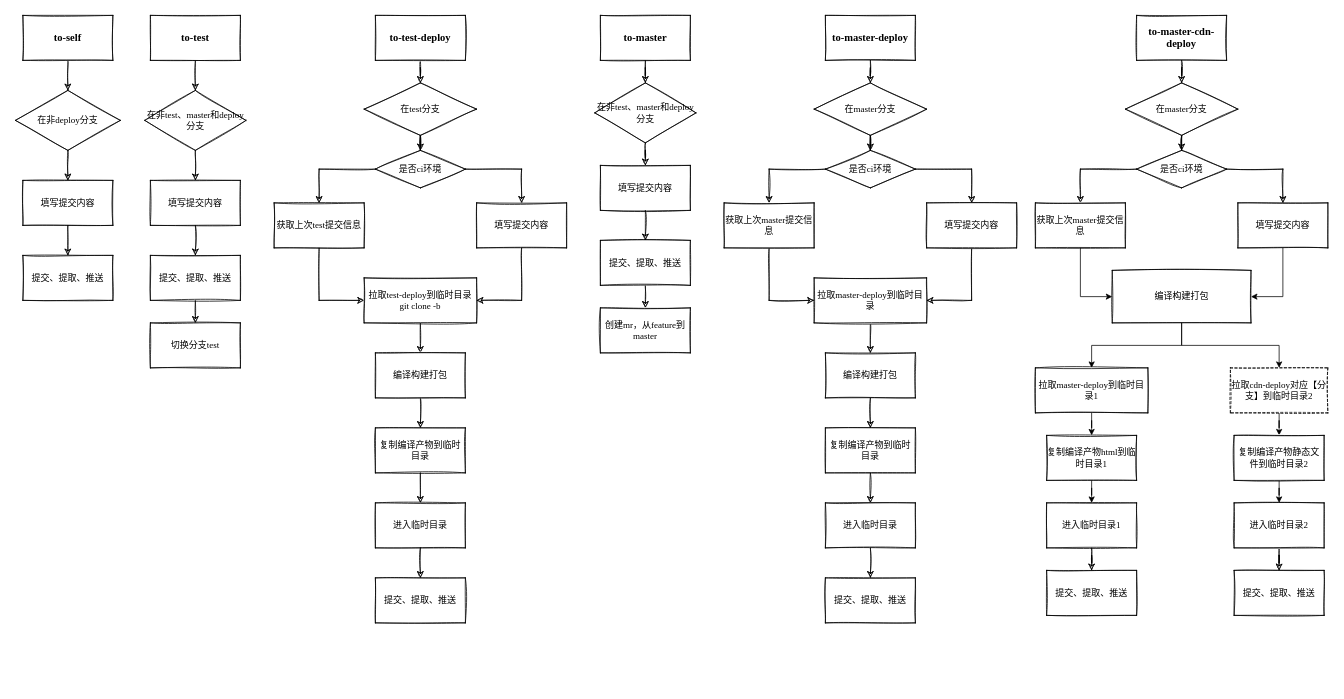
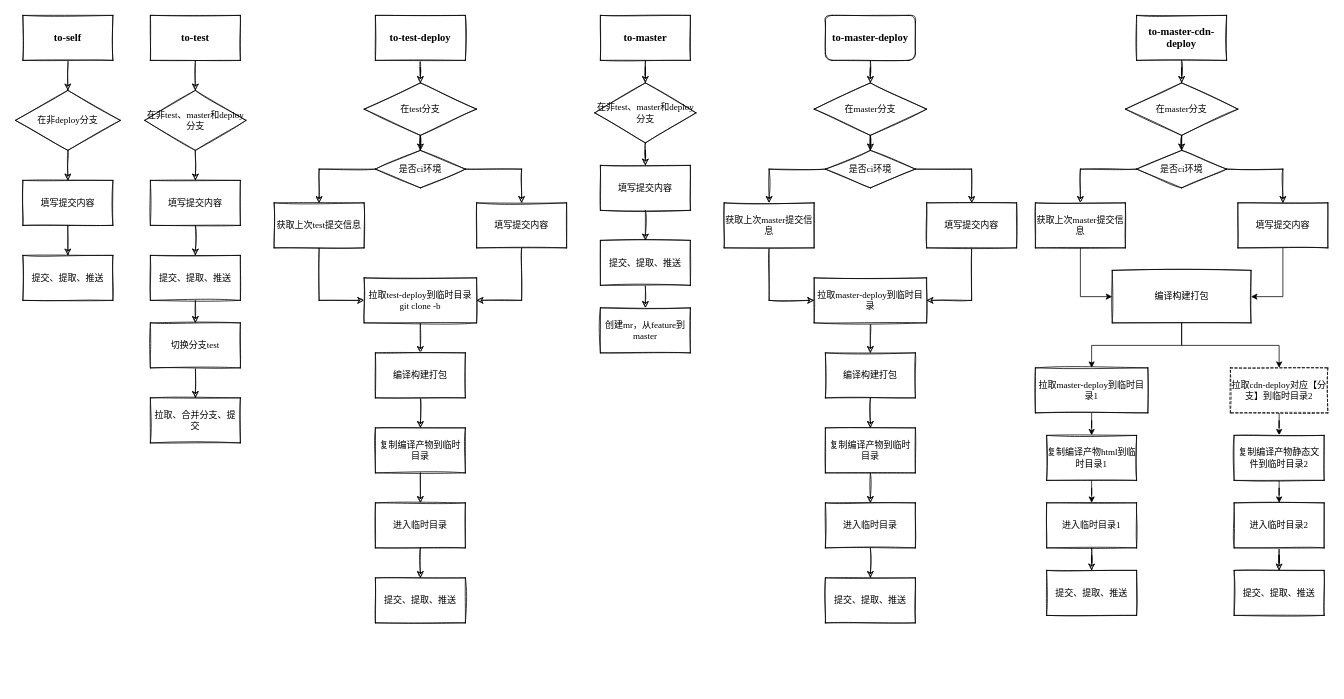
node "to-master-deploy": shape rectangle -> rounded rectangle
edge "切换分支test" -> "拉取、合并分支、提交": added
node "拉取、合并分支、提交": added
